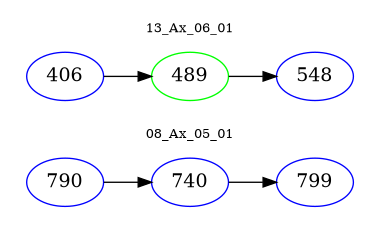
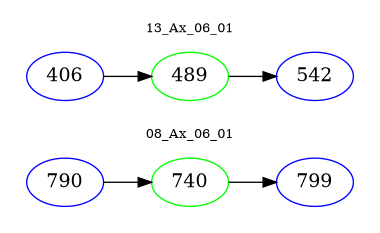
node "548": label "548" -> "542"
cluster "08_Ax_05_01": label "08_Ax_05_01" -> "08_Ax_06_01"
node "740": color blue -> green
